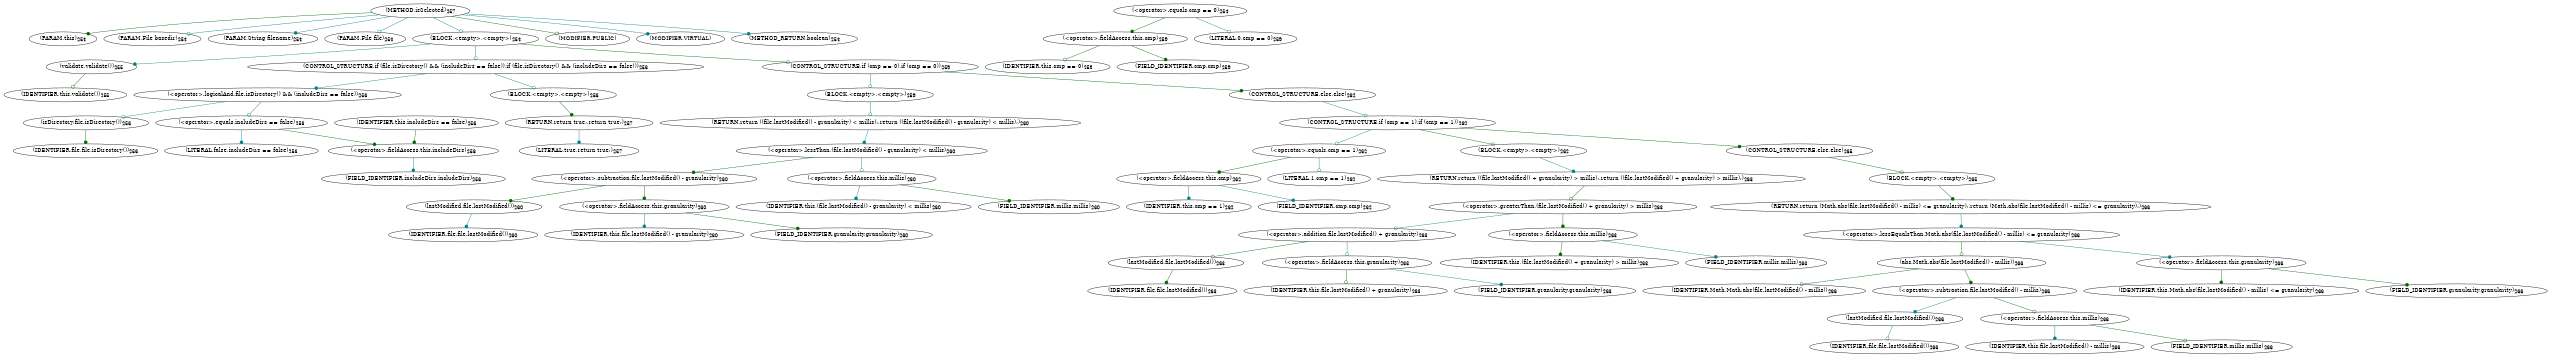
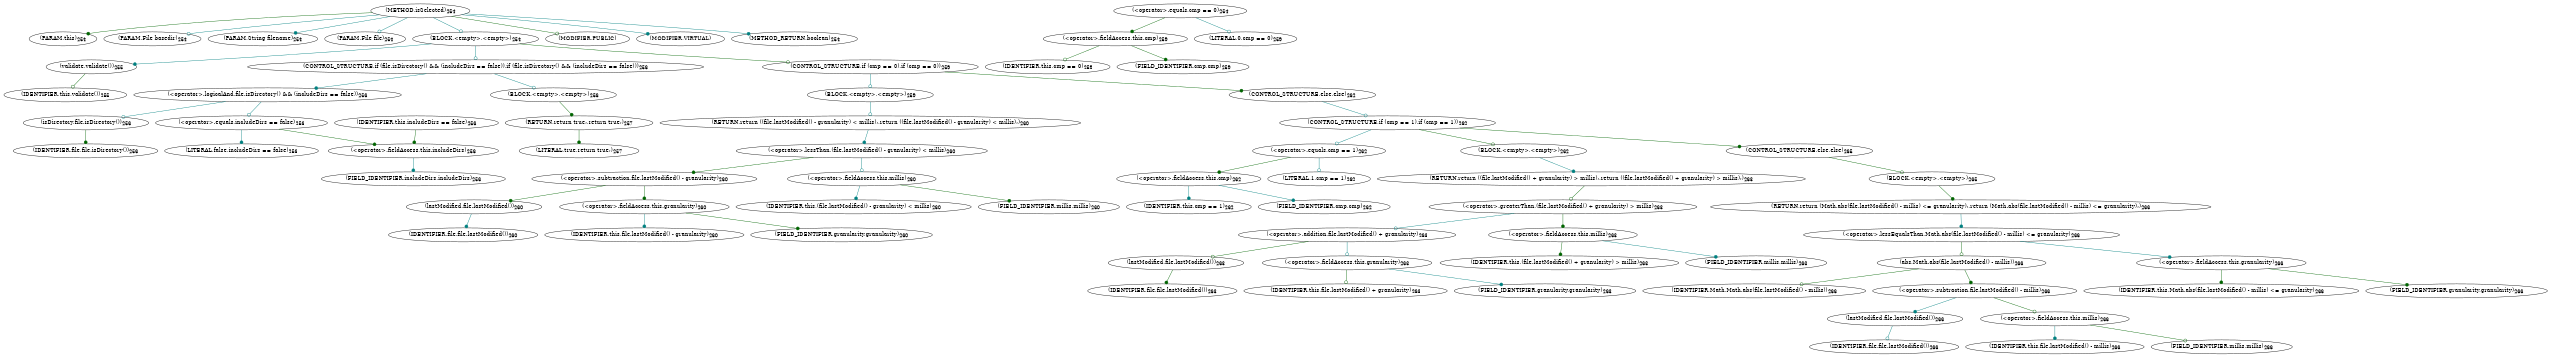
node "(METHOD,isSelected)": text "257" -> "254"
edge "(RETURN,return true;,return true;)" -> "(LITERAL,true,return true;)": color teal -> darkgreen
